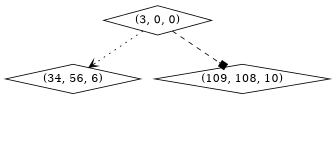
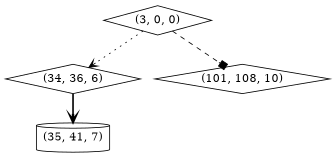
node "(34, 56, 6)": label "(34, 56, 6)" -> "(34, 36, 6)"
node "(109, 108, 10)": label "(109, 108, 10)" -> "(101, 108, 10)"
node "(35, 41, 7)": added
